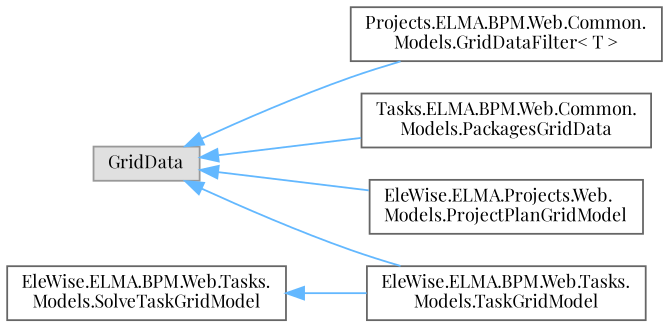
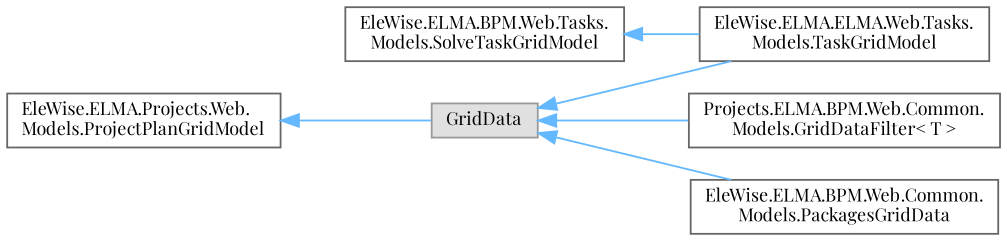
node "Tasks.ELMA.BPM.Web.Common. Models.PackagesGridData": label "Tasks.ELMA.BPM.Web.Common. Models.PackagesGridData" -> "EleWise.ELMA.BPM.Web.Common. Models.PackagesGridData"
edge "EleWise.ELMA.Projects.Web. Models.ProjectPlanGridModel" -> "GridData": reversed
node "EleWise.ELMA.BPM.Web.Tasks. Models.TaskGridModel": label "EleWise.ELMA.BPM.Web.Tasks. Models.TaskGridModel" -> "EleWise.ELMA.ELMA.Web.Tasks. Models.TaskGridModel"
